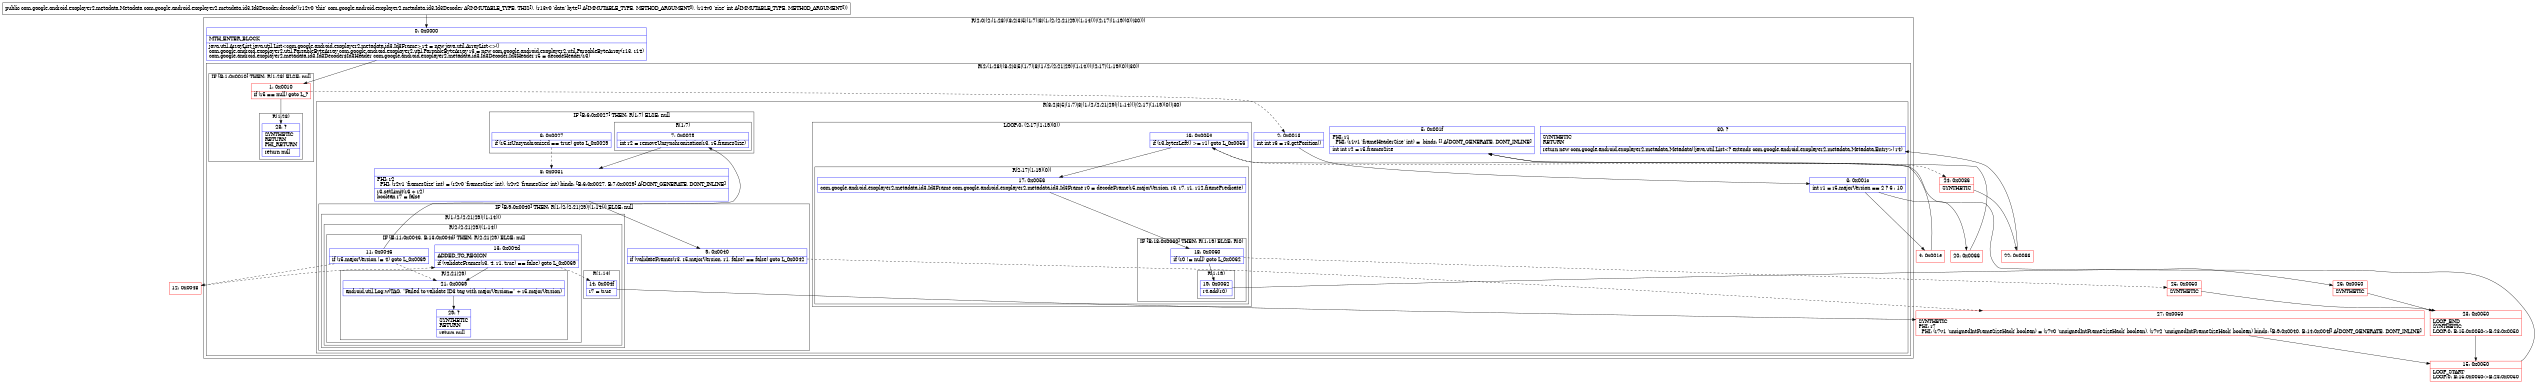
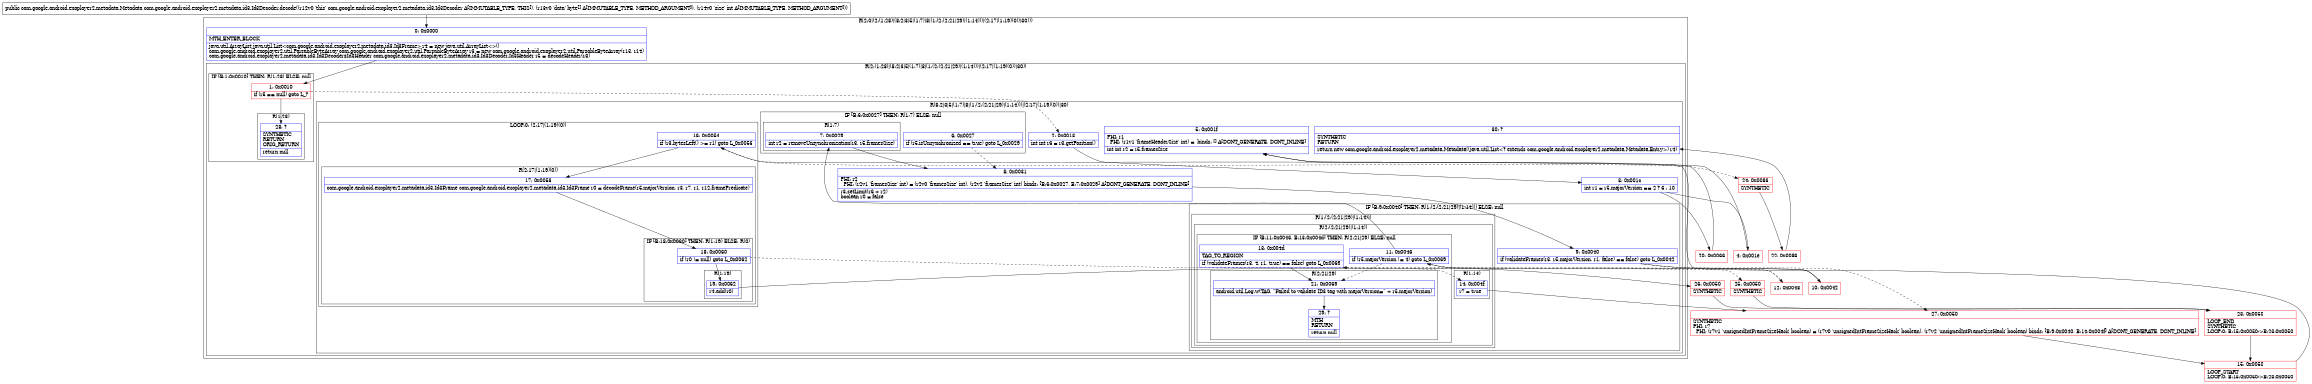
node "28: ?": text "PHI_RETURN" -> "ORIG_RETURN"
node "8: 0x0031": text "boolean r7 = false" -> "boolean r0 = false"
node "13: 0x004d": text "ADDED_TO_REGION" -> "TAG_TO_REGION"
node "10: 0x0042": added
node "29: ?": text "SYNTHETIC" -> "MTH"
